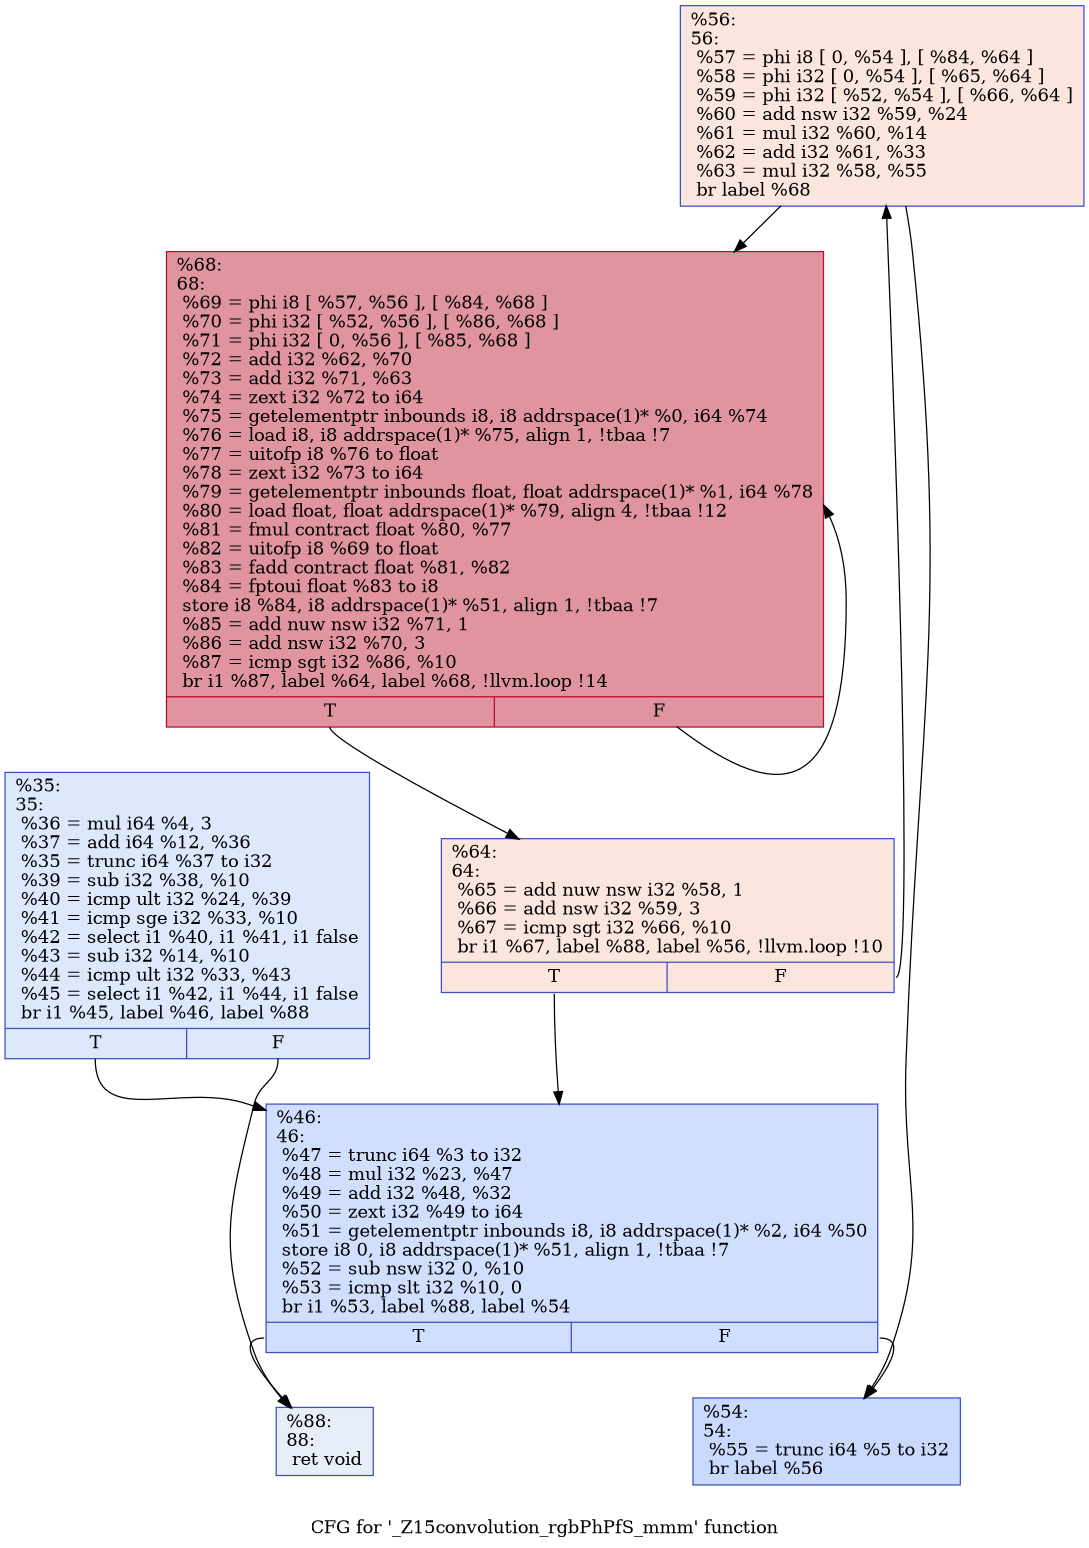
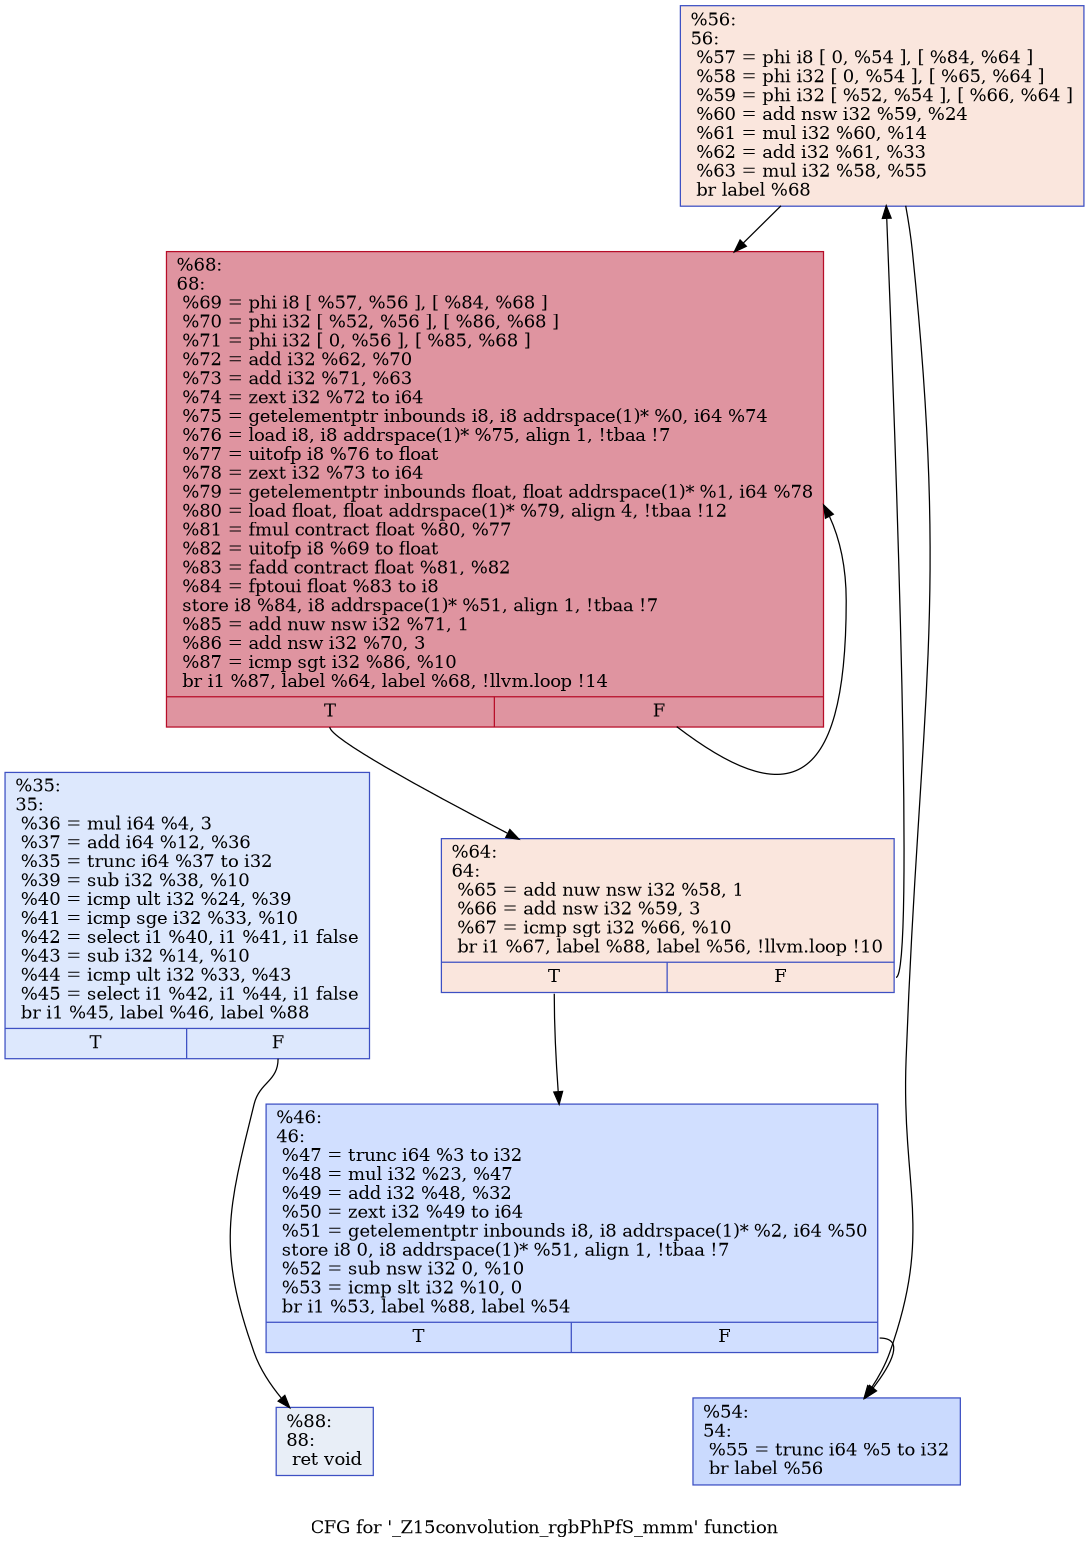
edge "%35:" -> "%46:": removed
edge "%46:" -> "%88:": removed
